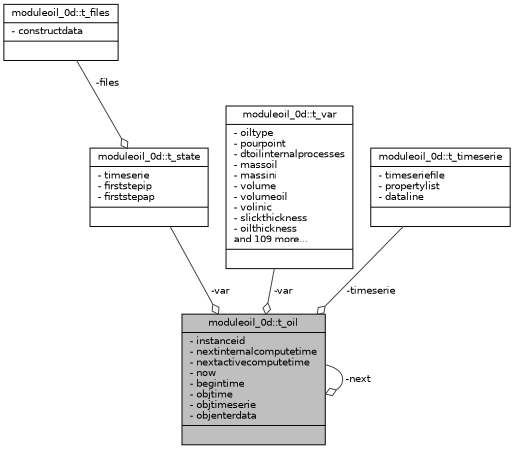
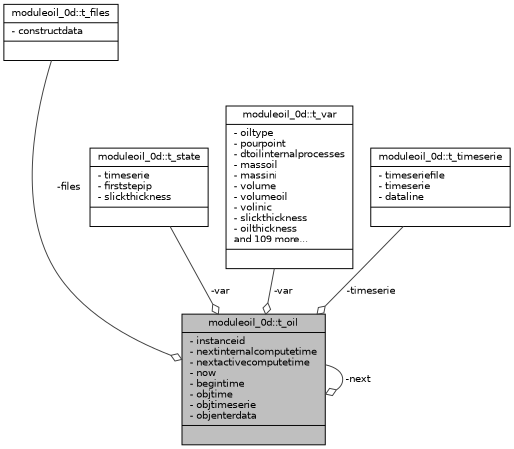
edge "moduleoil_0d::t_files" -> "moduleoil_0d::t_state": now "moduleoil_0d::t_files" -> "moduleoil_0d::t_oil"
node "moduleoil_0d::t_timeserie": text "- propertylist" -> "- timeserie"
node "moduleoil_0d::t_state": text "- firststepap" -> "- slickthickness"
